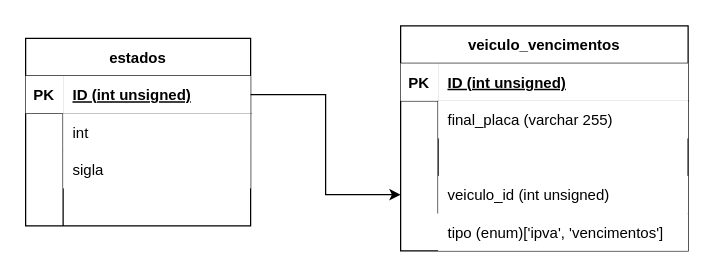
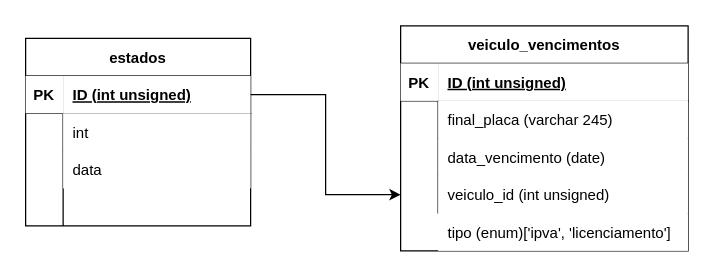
node "final_placa (varchar 255)": label "final_placa (varchar 255)" -> "final_placa (varchar 245)"
node "data_vencimento (date)": added
node "sigla": label "sigla" -> "data"
node "tipo (enum)['ipva', 'vencimentos']": label "tipo (enum)['ipva', 'vencimentos']" -> "tipo (enum)['ipva', 'licenciamento']"
